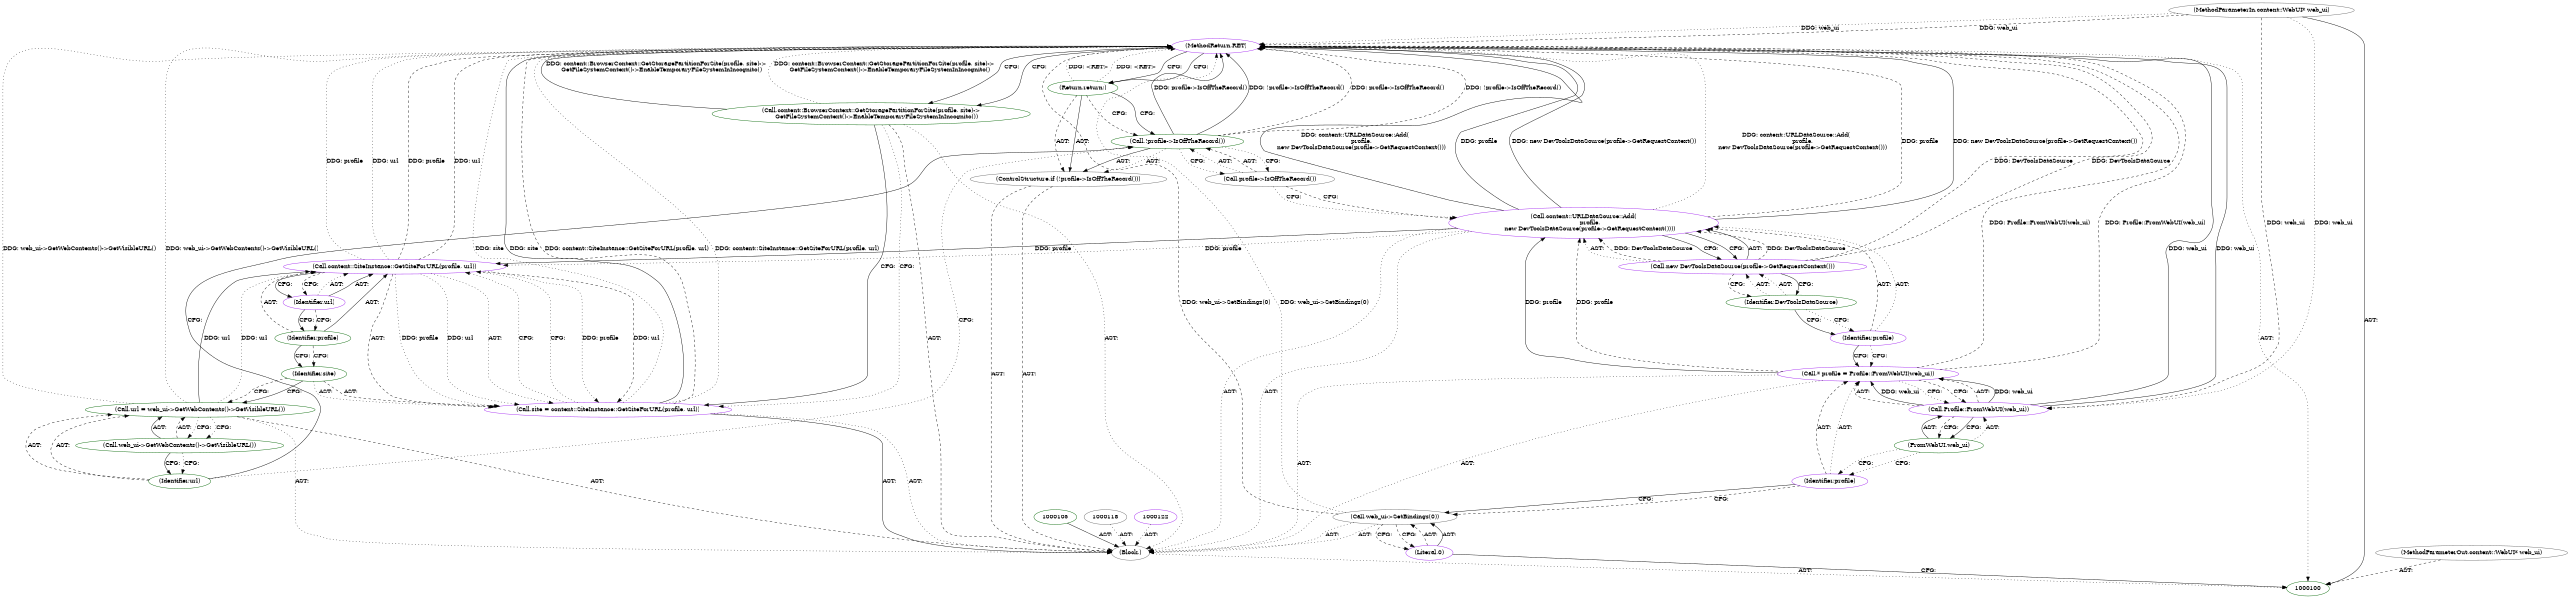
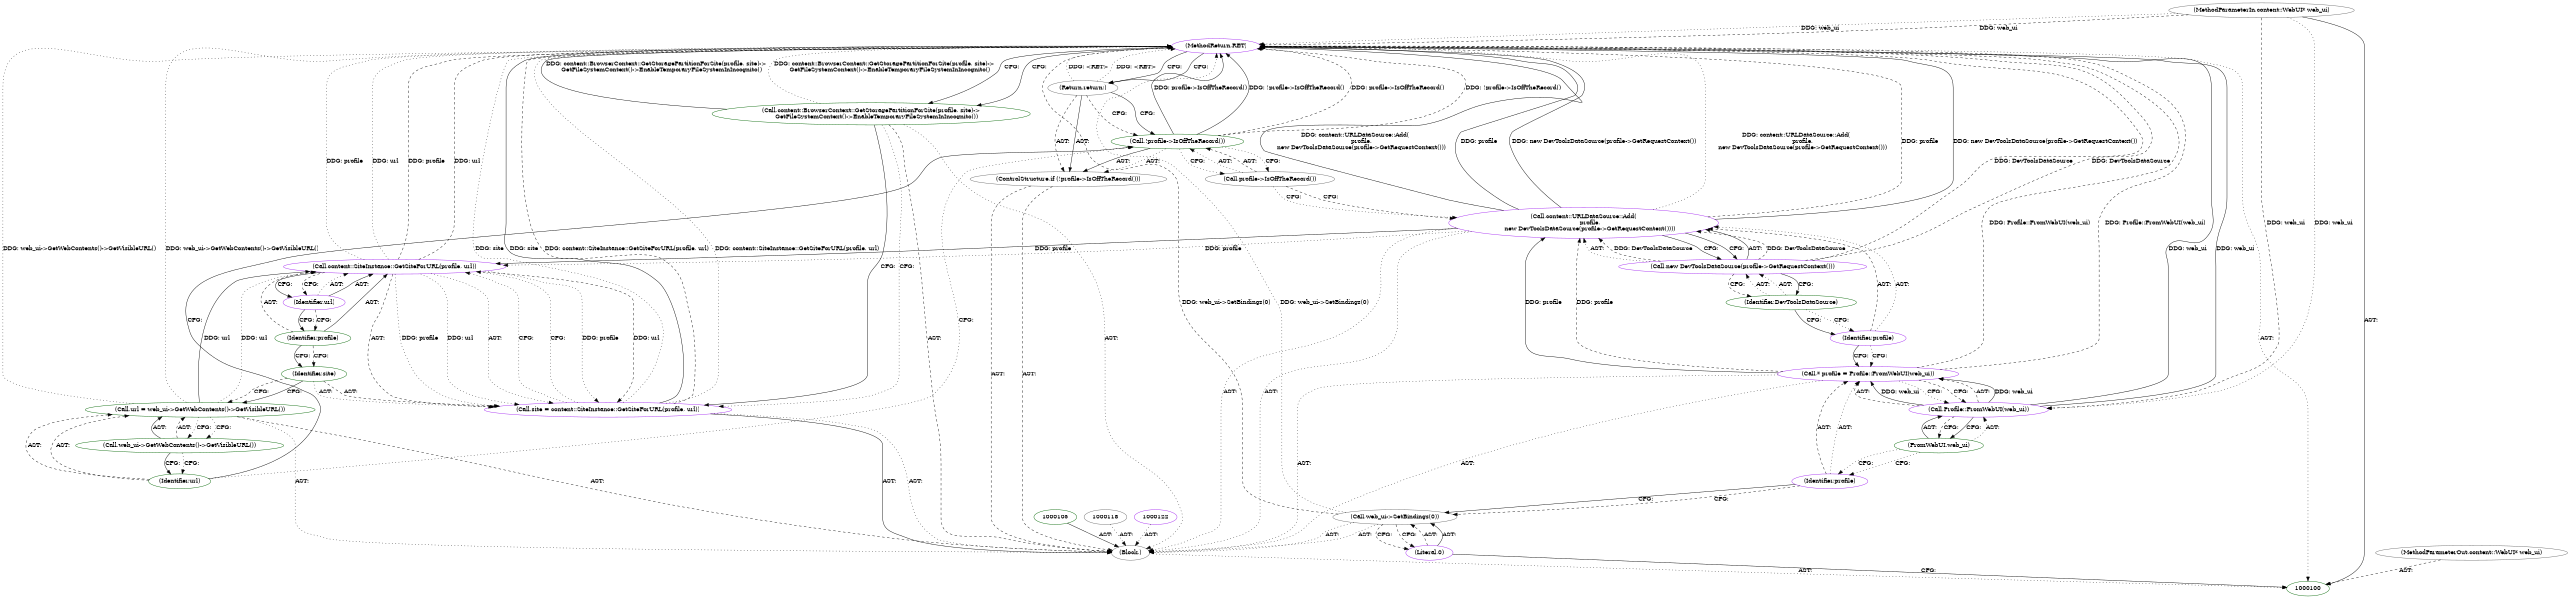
node "(Return,return;)": color darkgreen -> gray40
